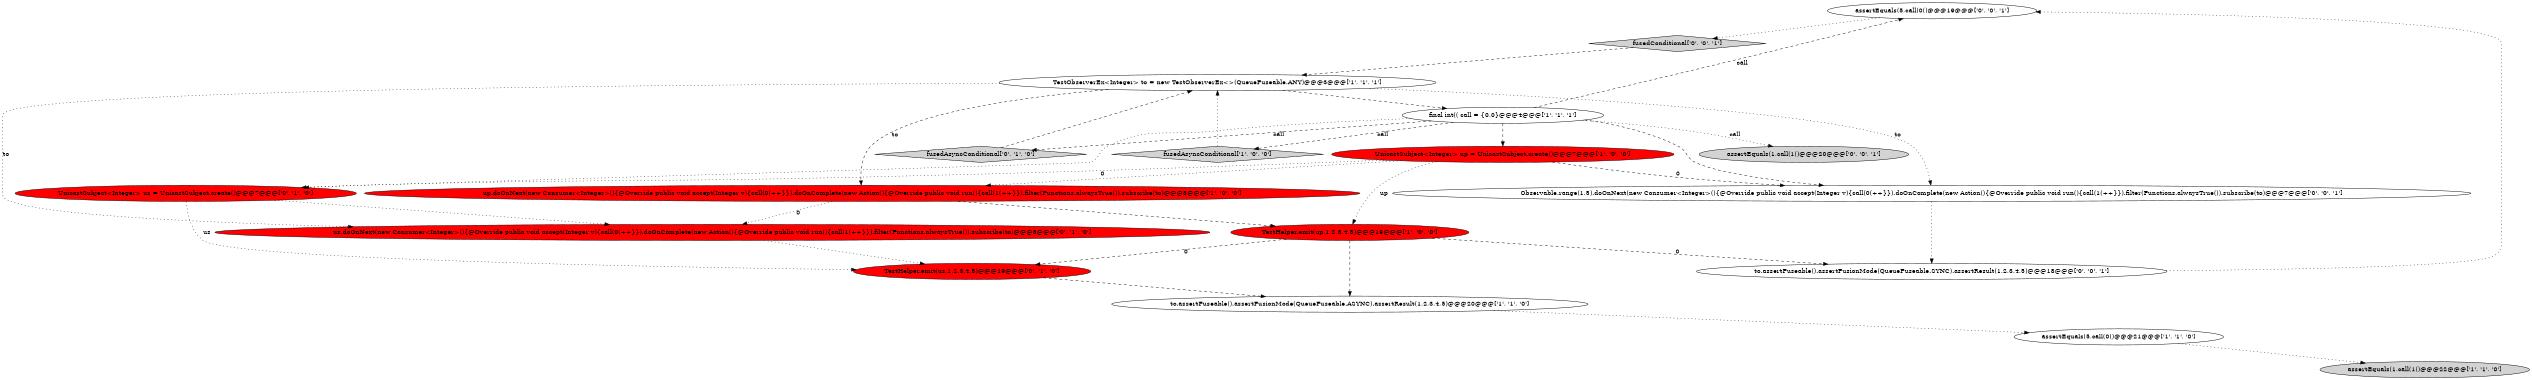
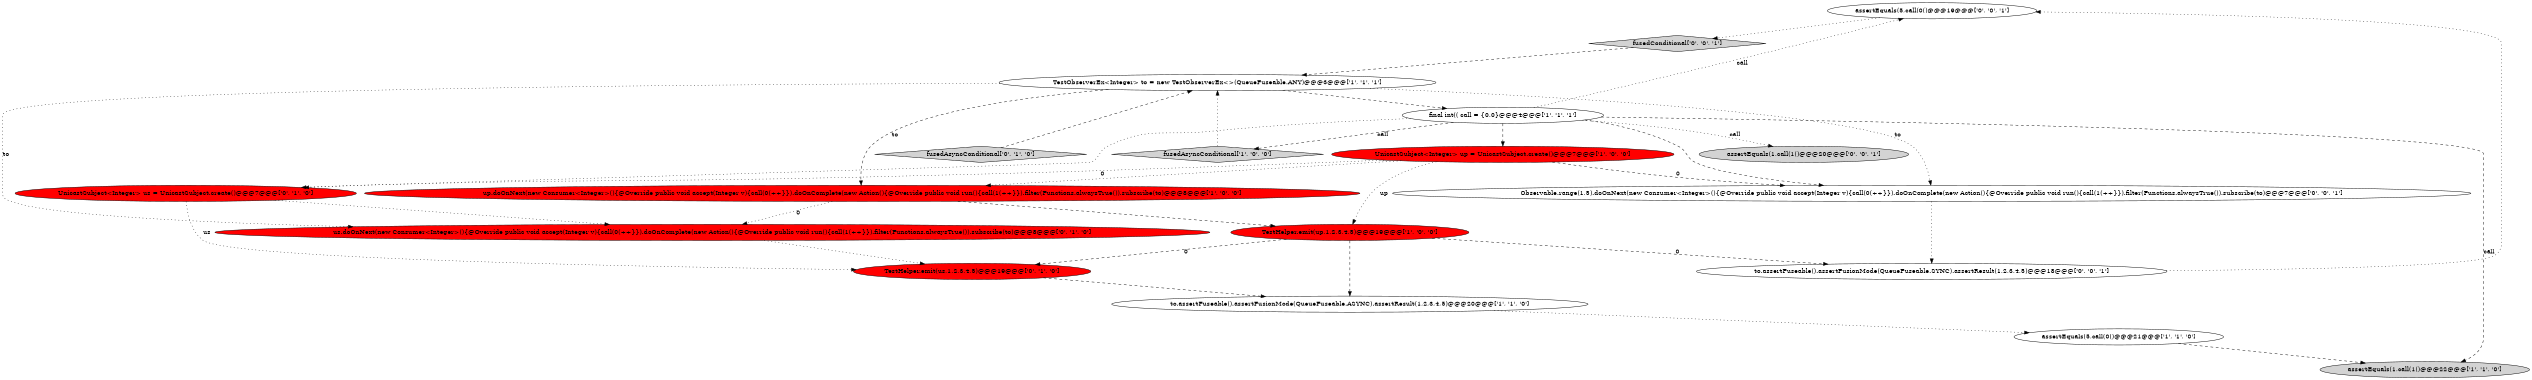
edge "final int(( call = {0,0}@@@4@@@['1', '1', '1']" -> "assertEquals(5,call(0()@@@19@@@['0', '0', '1']": style dashed -> dotted
edge "final int(( call = {0,0}@@@4@@@['1', '1', '1']" -> "fusedAsyncConditional['0', '1', '0']": now "final int(( call = {0,0}@@@4@@@['1', '1', '1']" -> "assertEquals(1,call(1()@@@22@@@['1', '1', '0']"
edge "assertEquals(5,call(0()@@@21@@@['1', '1', '0']" -> "assertEquals(1,call(1()@@@22@@@['1', '1', '0']": style dotted -> dashed
